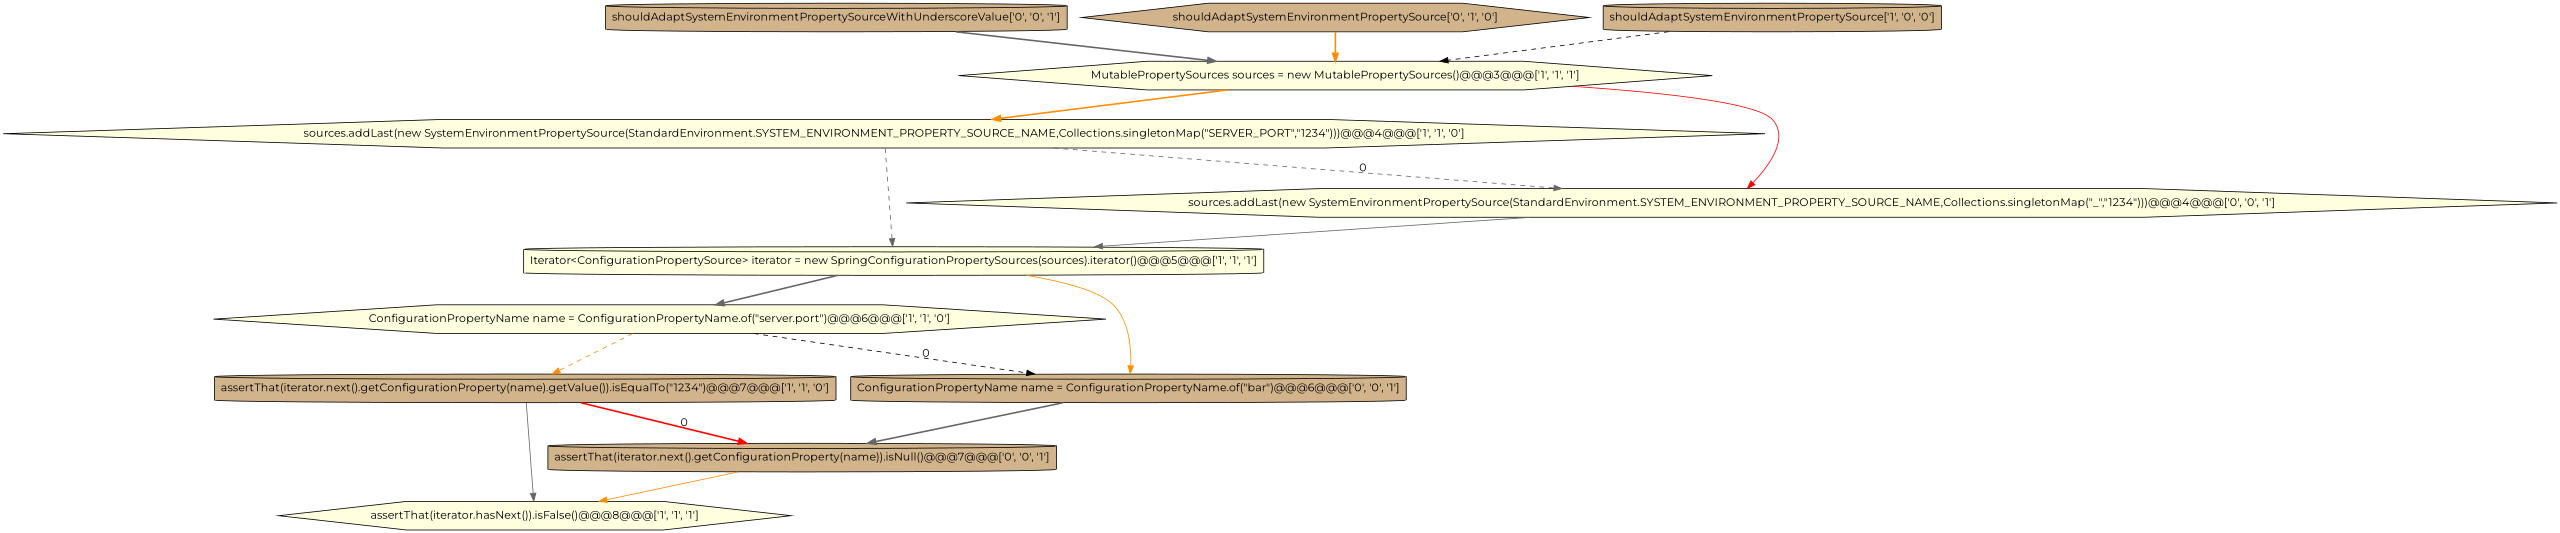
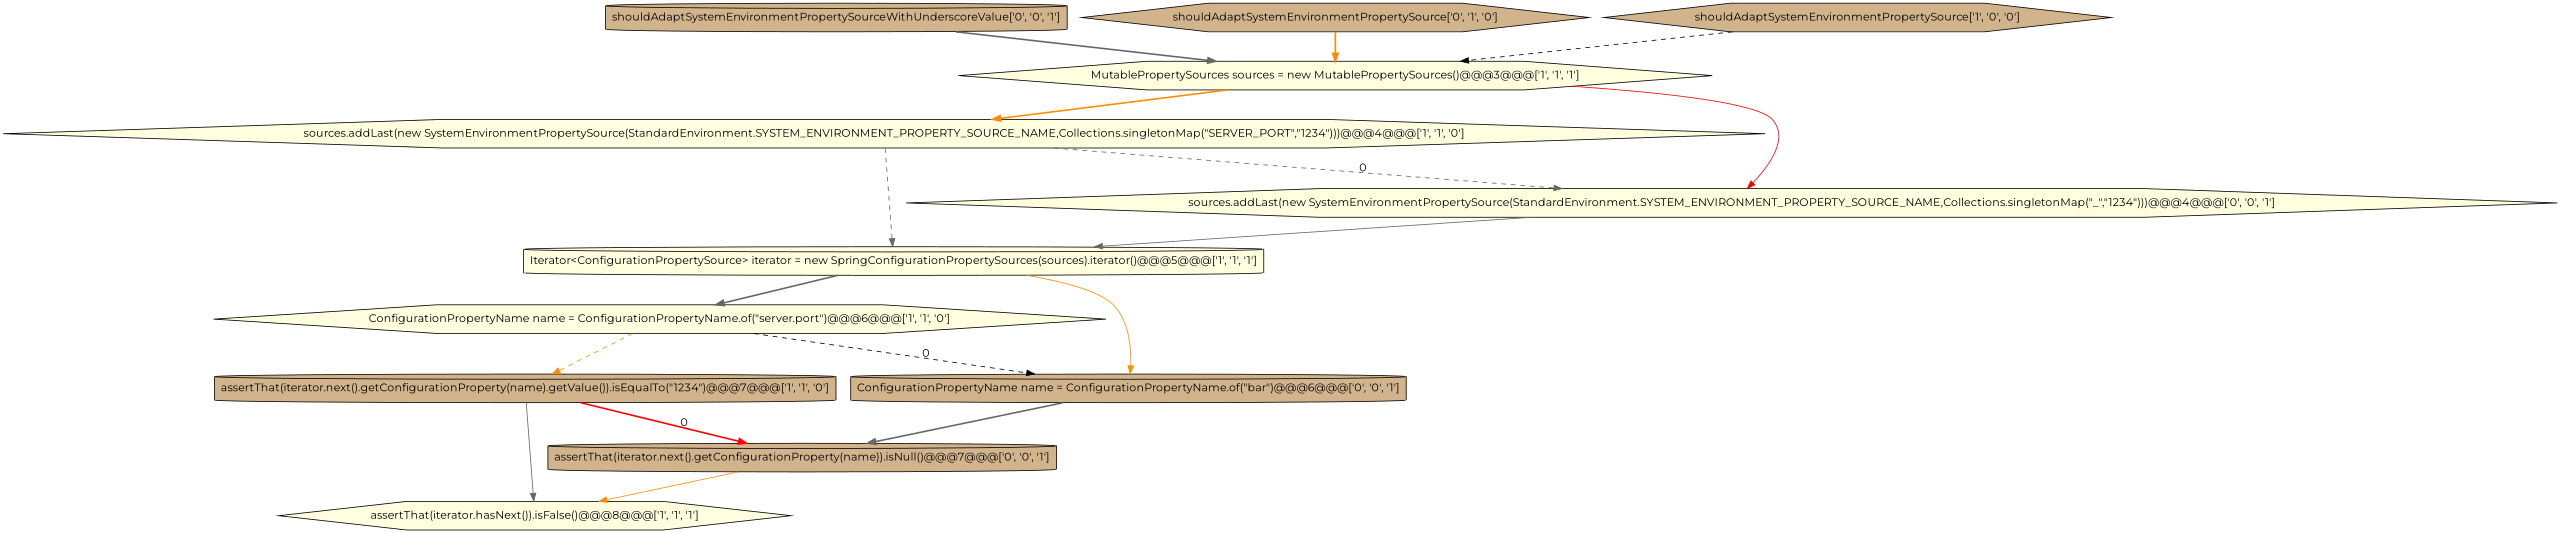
node "shouldAdaptSystemEnvironmentPropertySource['1', '0', '0']": shape cylinder -> hexagon
